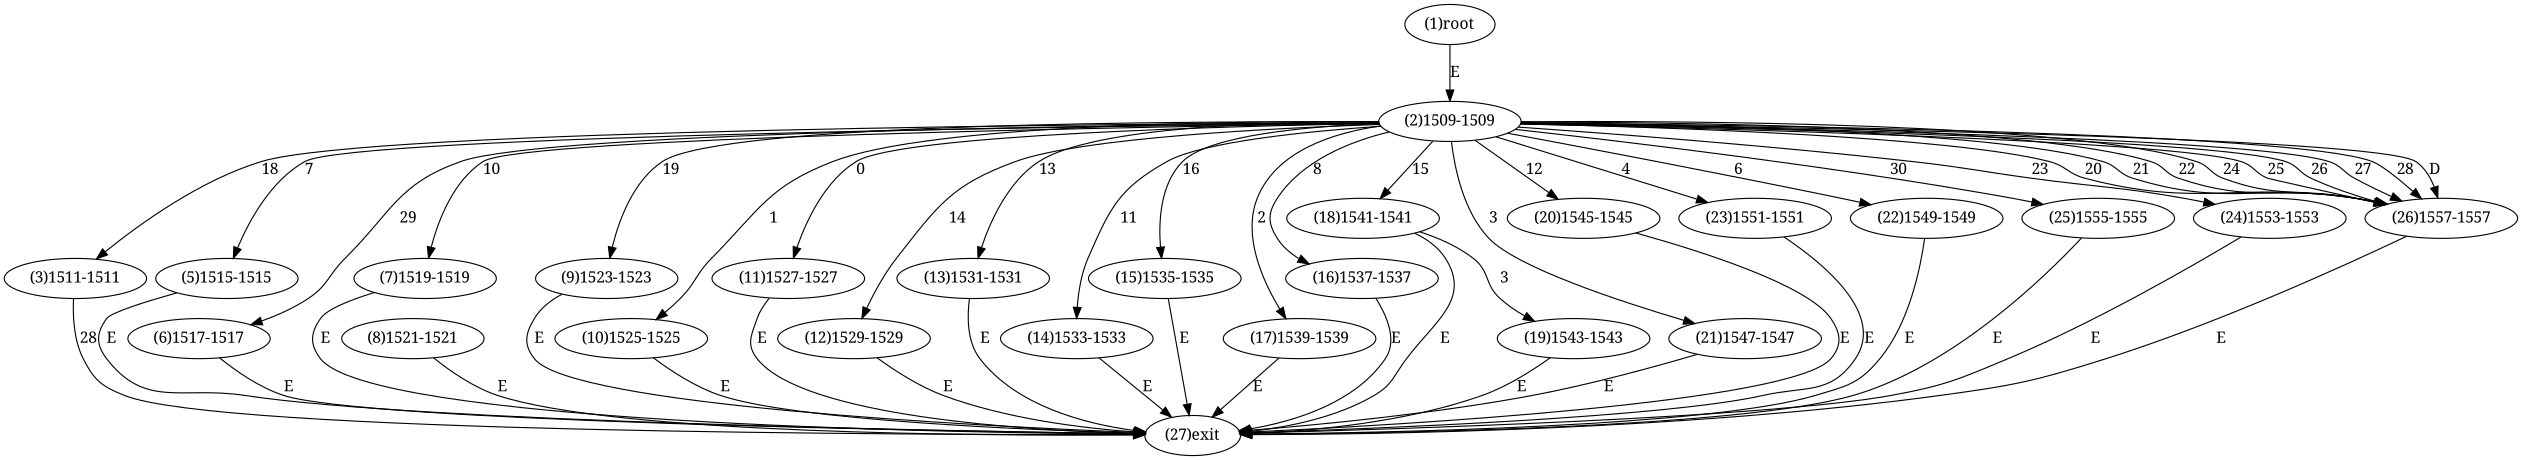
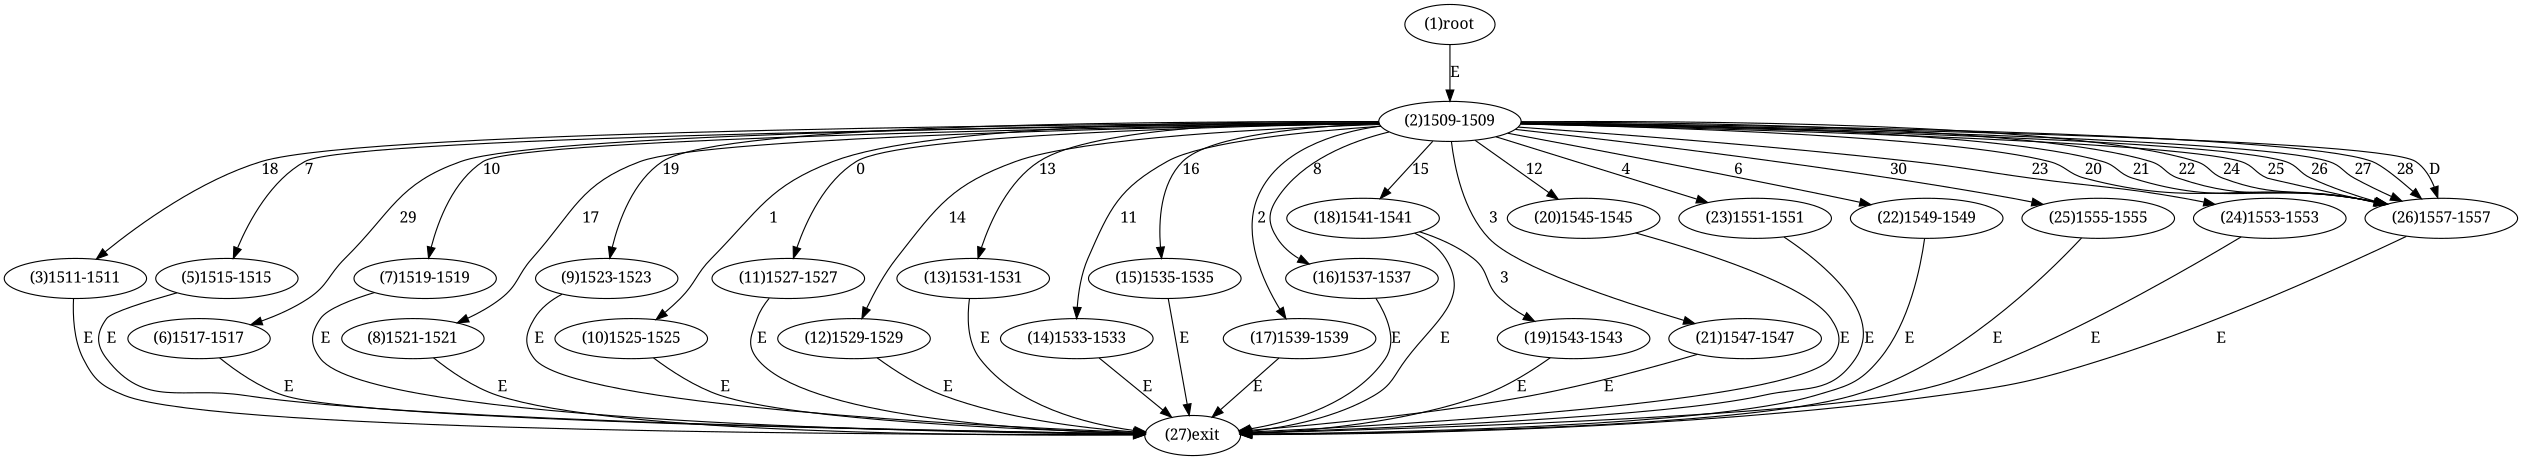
edge "(2)1509-1509" -> "(8)1521-1521": added, label "17"
edge "(3)1511-1511" -> "(27)exit": label "28" -> "E"
